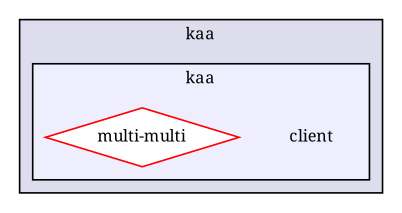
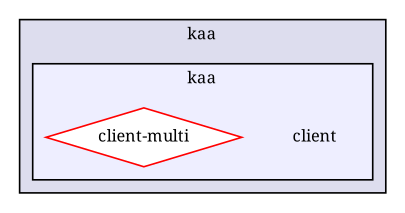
node "multi-multi": label "multi-multi" -> "client-multi"
